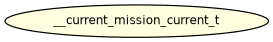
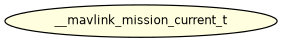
node "__current_mission_current_t": label "__current_mission_current_t" -> "__mavlink_mission_current_t"
